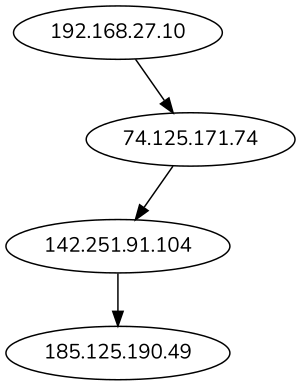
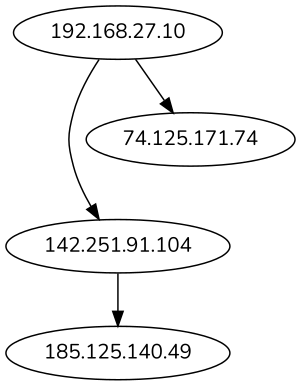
edge "74.125.171.74" -> "142.251.91.104": now "192.168.27.10" -> "142.251.91.104"
node "185.125.190.49": label "185.125.190.49" -> "185.125.140.49"
